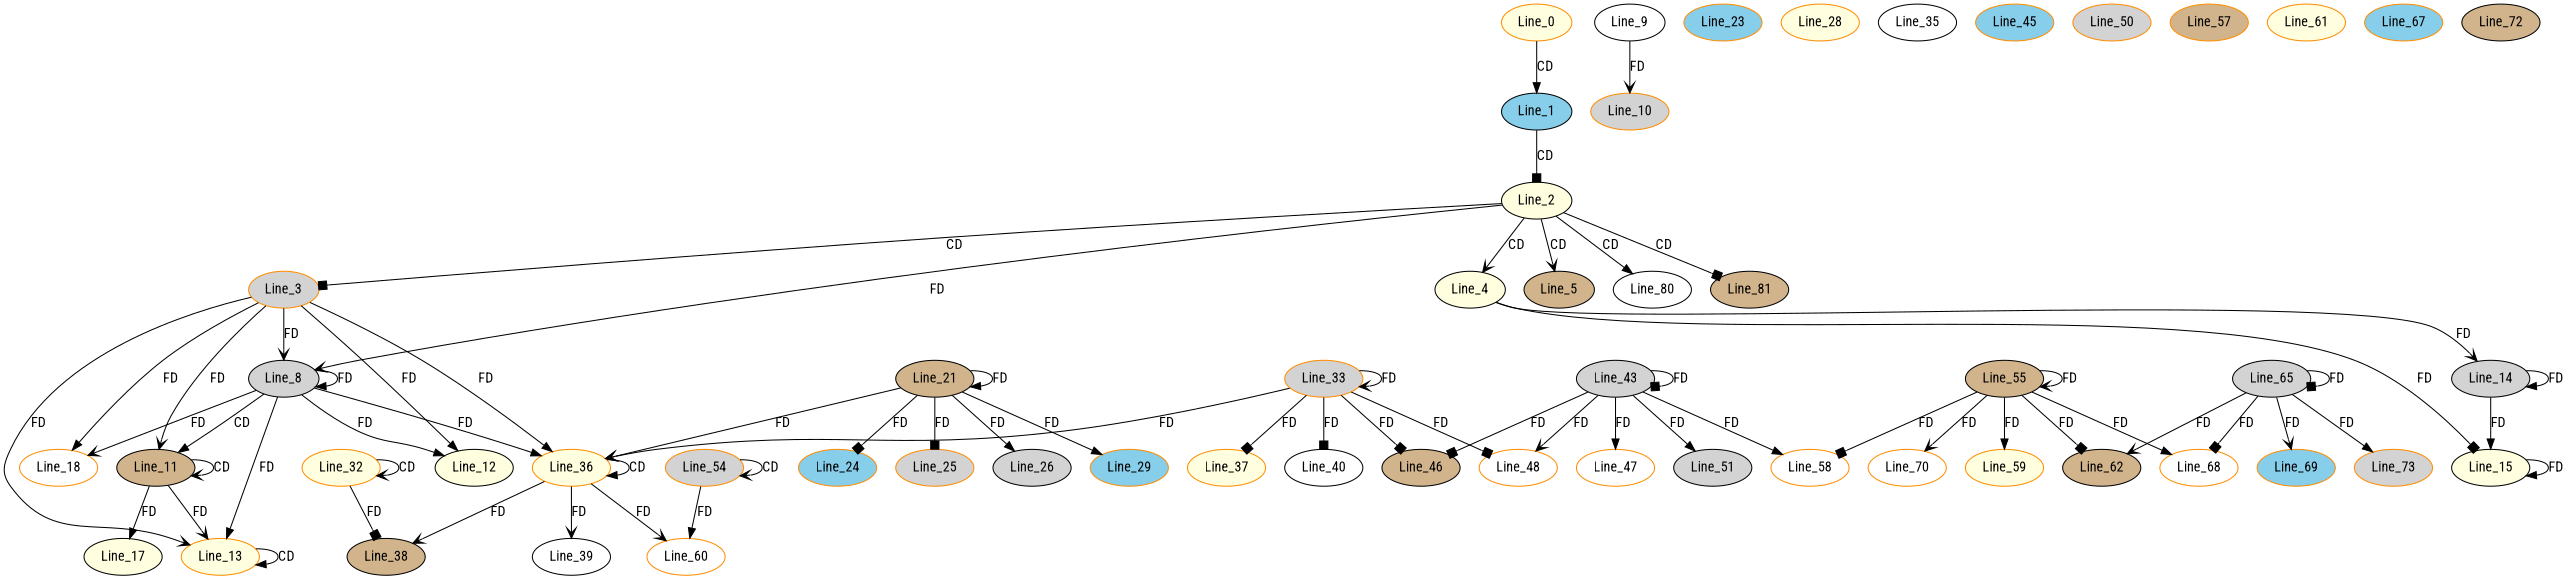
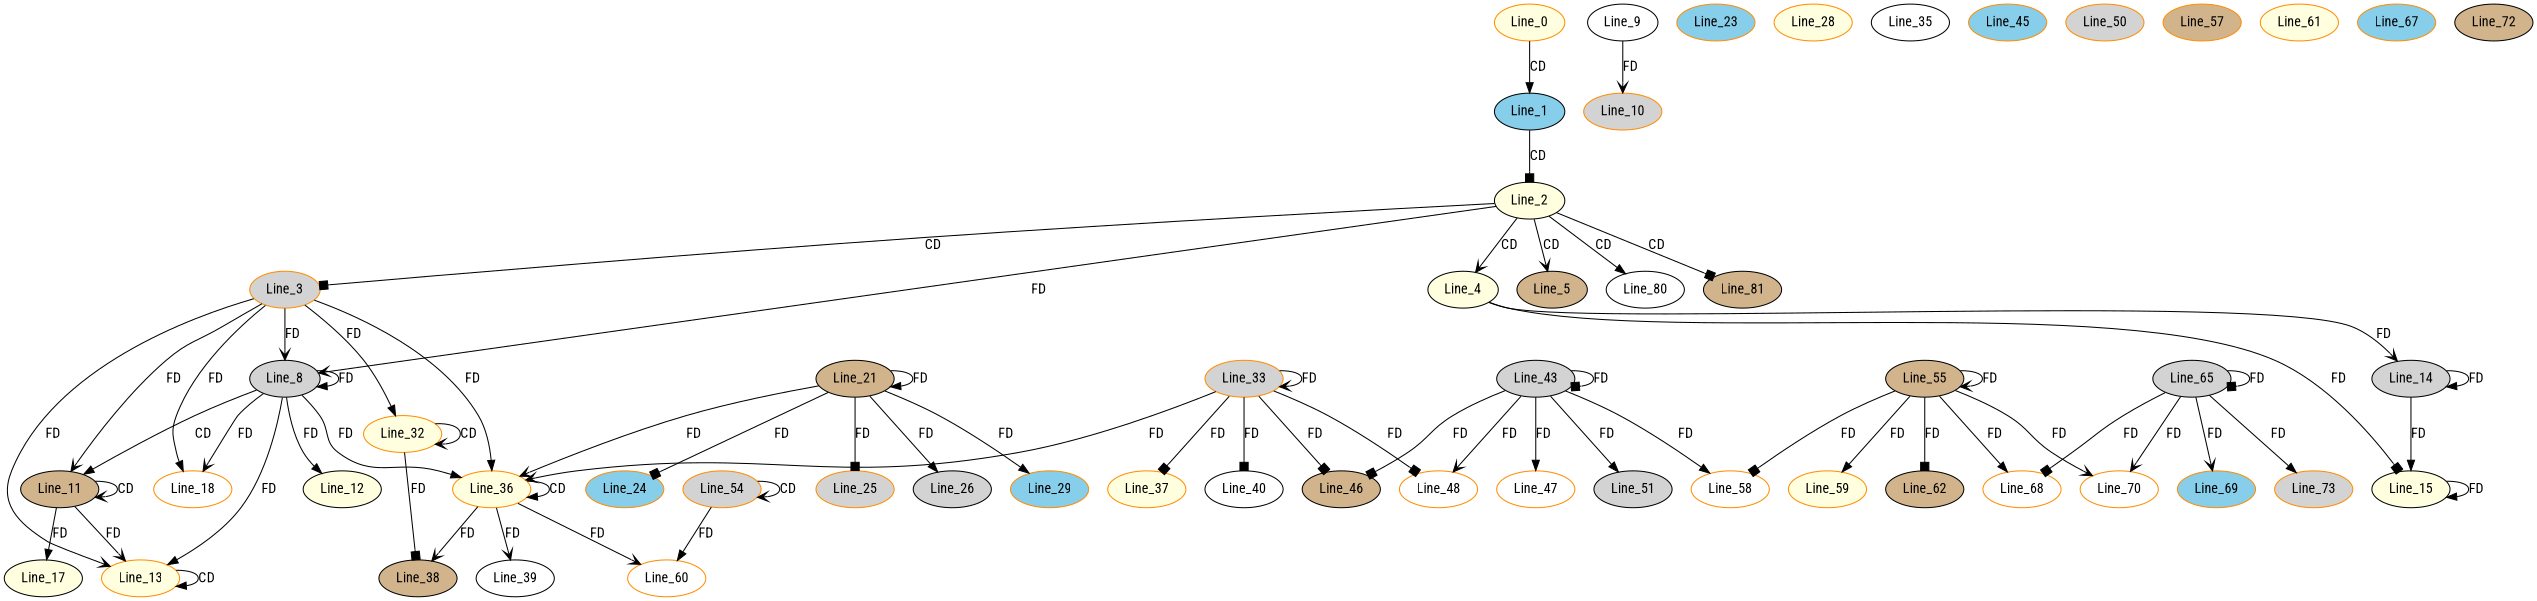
edge "Line_3" -> "Line_12": now "Line_3" -> "Line_32"
edge "Line_65" -> "Line_62": now "Line_65" -> "Line_70"
